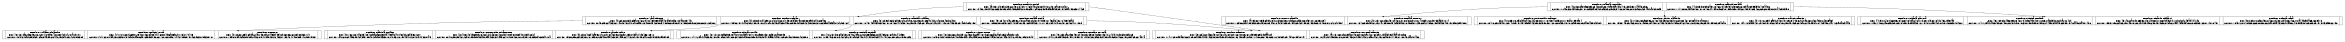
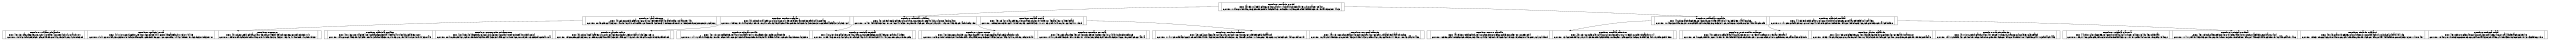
node "Nombre: Arturo Castillo": text "Nombre: Rosalia Monroy" -> "Nombre: Rosalia Ramírez"
edge "Nombre: Rosario Curiel" -> "Nombre: Teodoro Ramírez": now "Nombre: Rosario Curiel" -> "Nombre: Yolanda Mercado"
